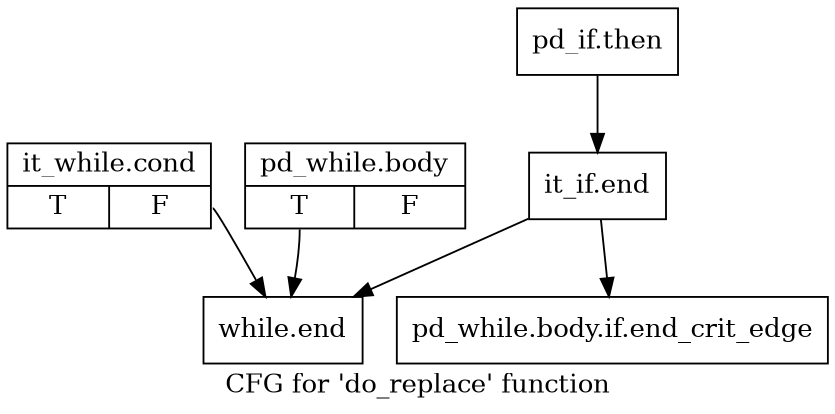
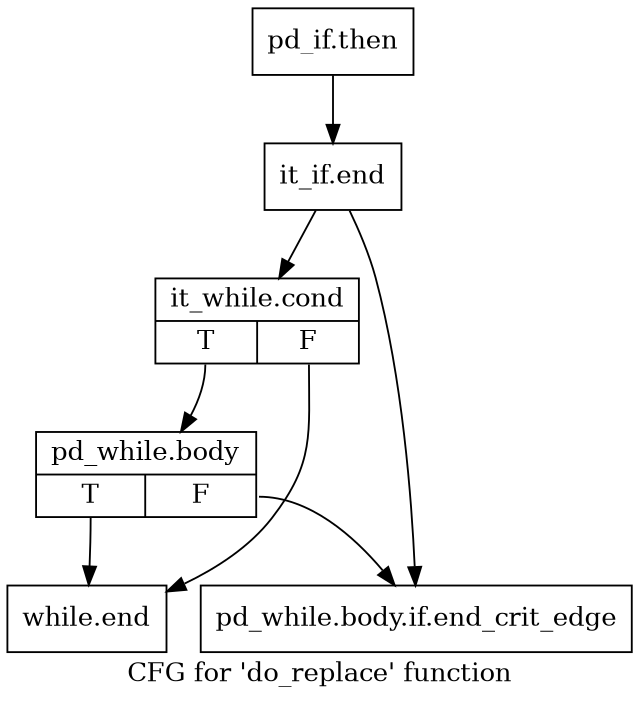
edge "it_if.end" -> "while.end": now "it_if.end" -> "it_while.cond"
edge "it_while.cond" -> "pd_while.body": added
edge "pd_while.body" -> "pd_while.body.if.end_crit_edge": added
